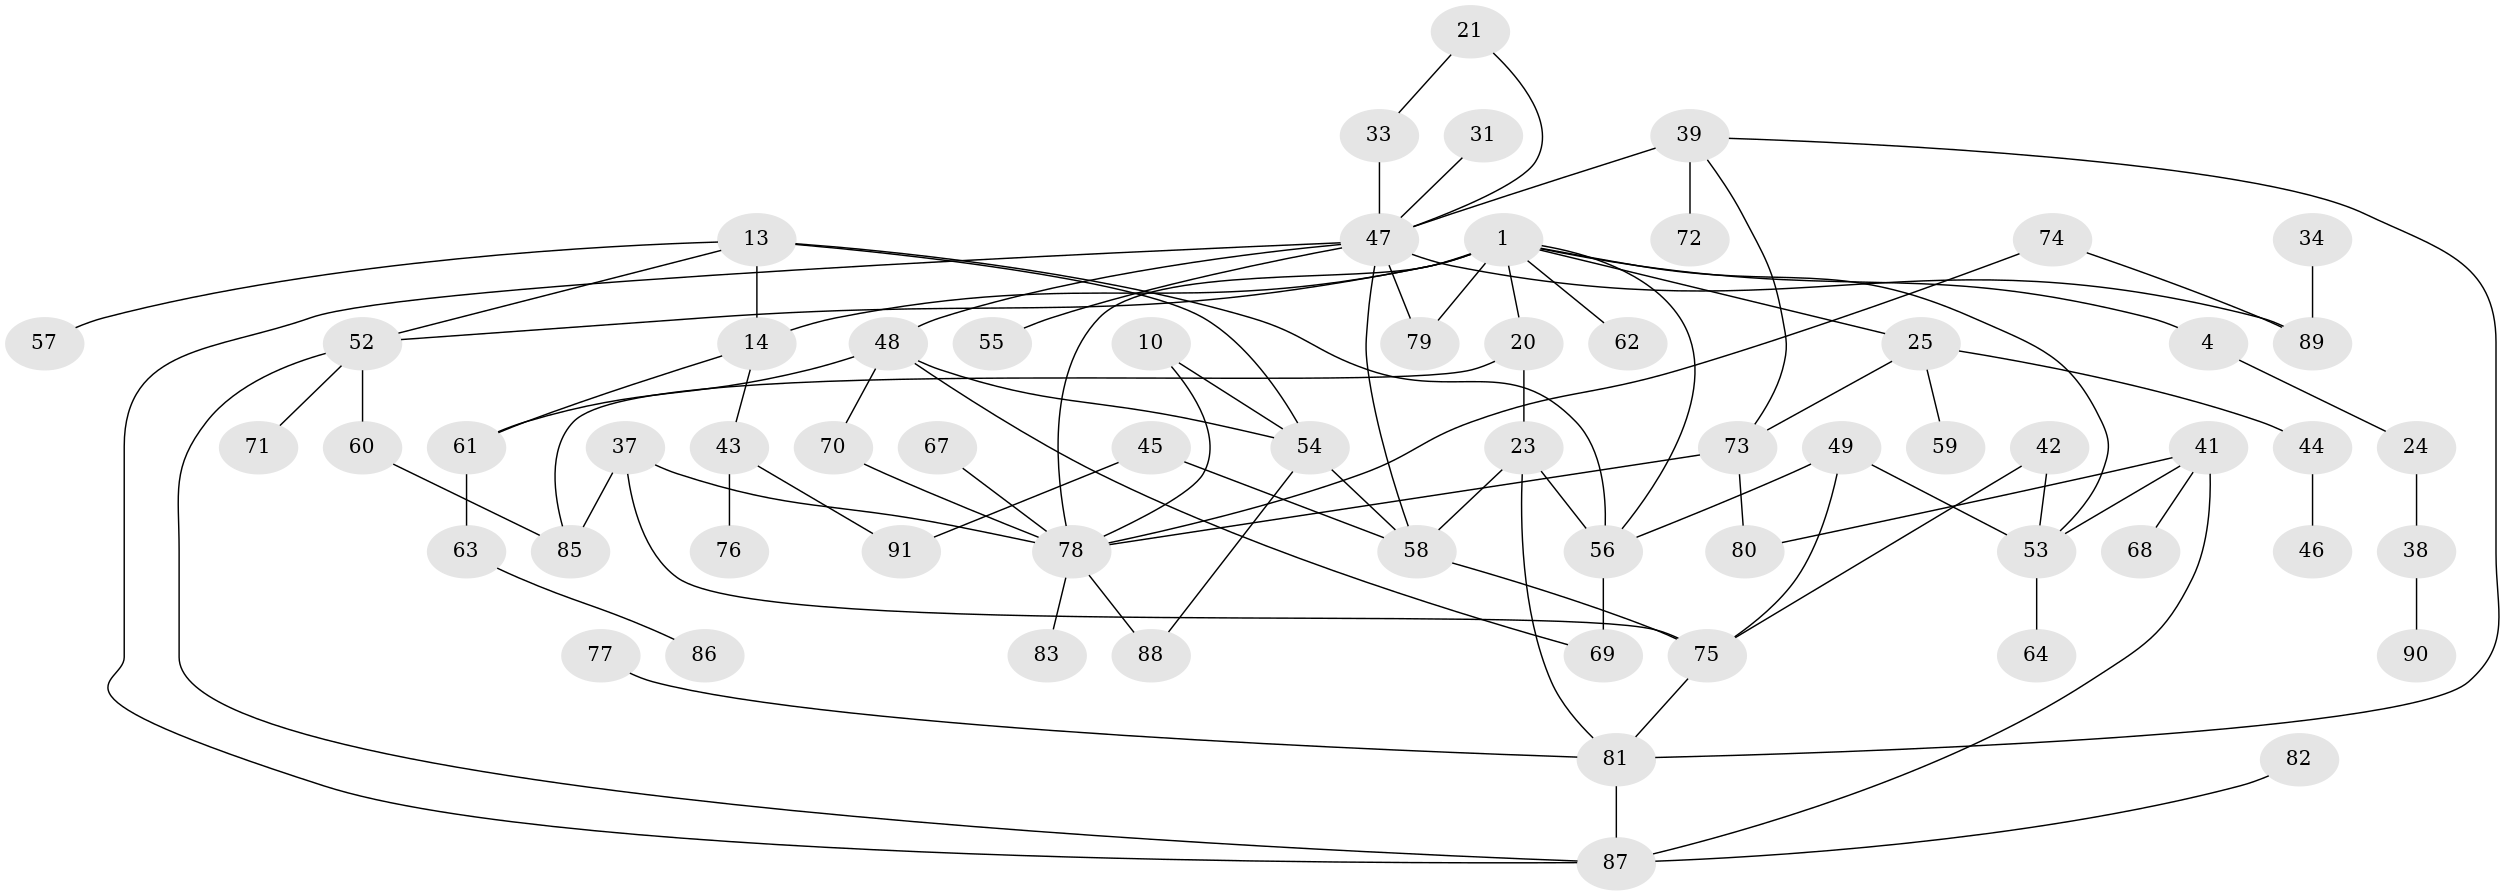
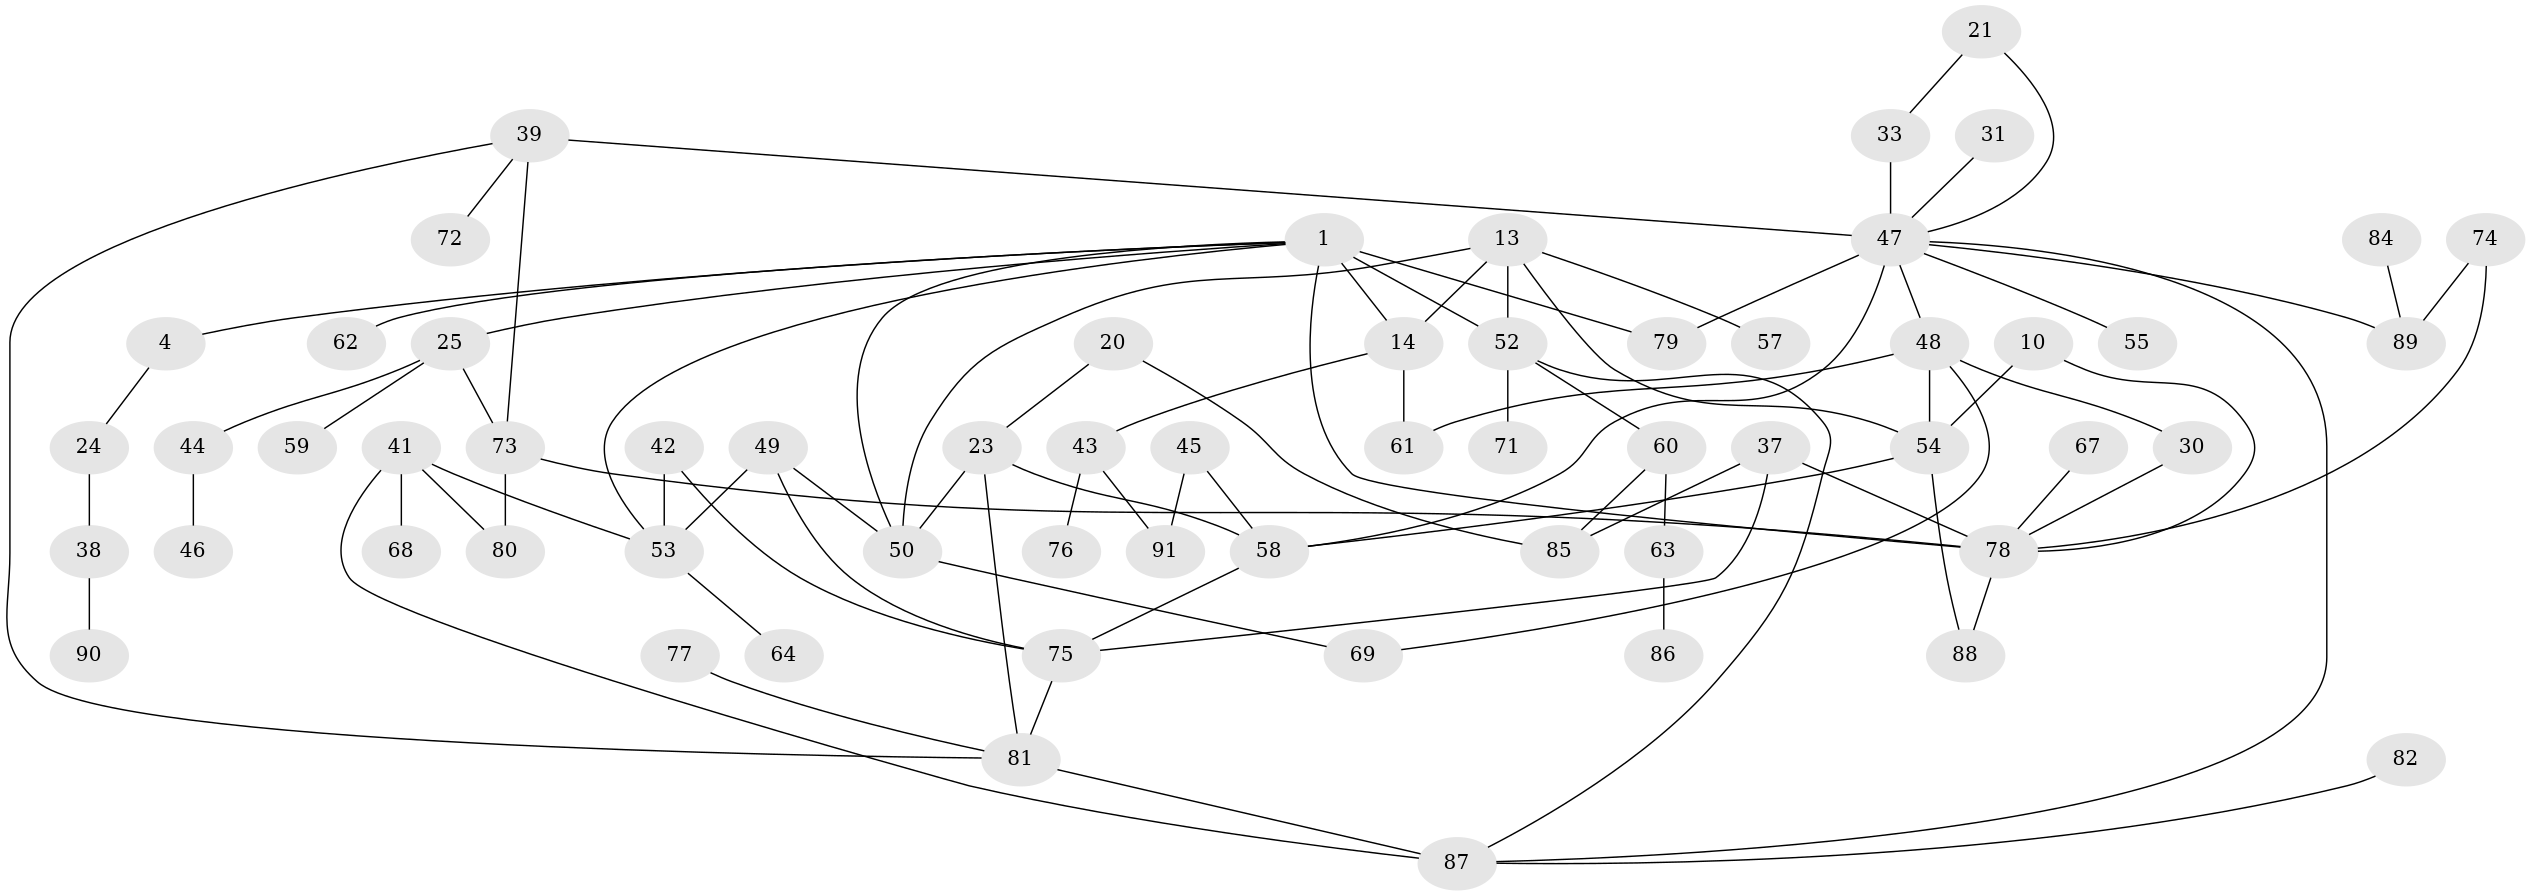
node "34": label "34" -> "84"
edge "1" -- "20": removed
node "70": label "70" -> "30"
edge "61" -- "63": now "60" -- "63"
node "56": label "56" -> "50"
node "83": removed
